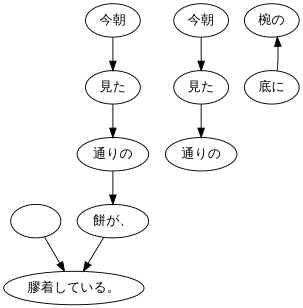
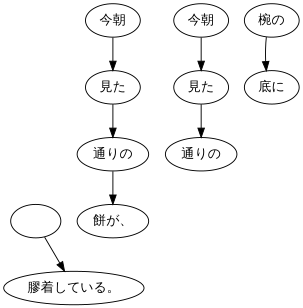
edge "底に" -> "椀の": reversed
edge "餅が、" -> "膠着している。": removed
